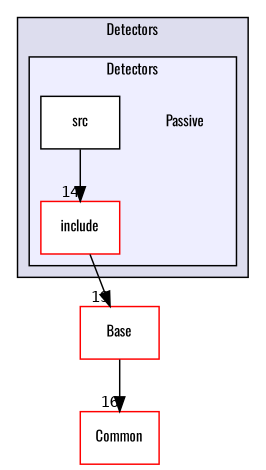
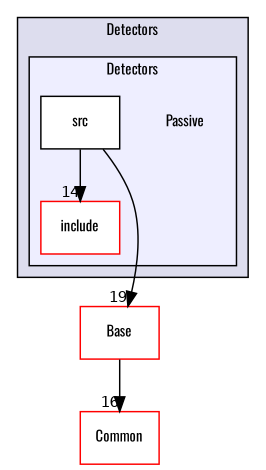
edge "include" -> "Base": now "src" -> "Base"
